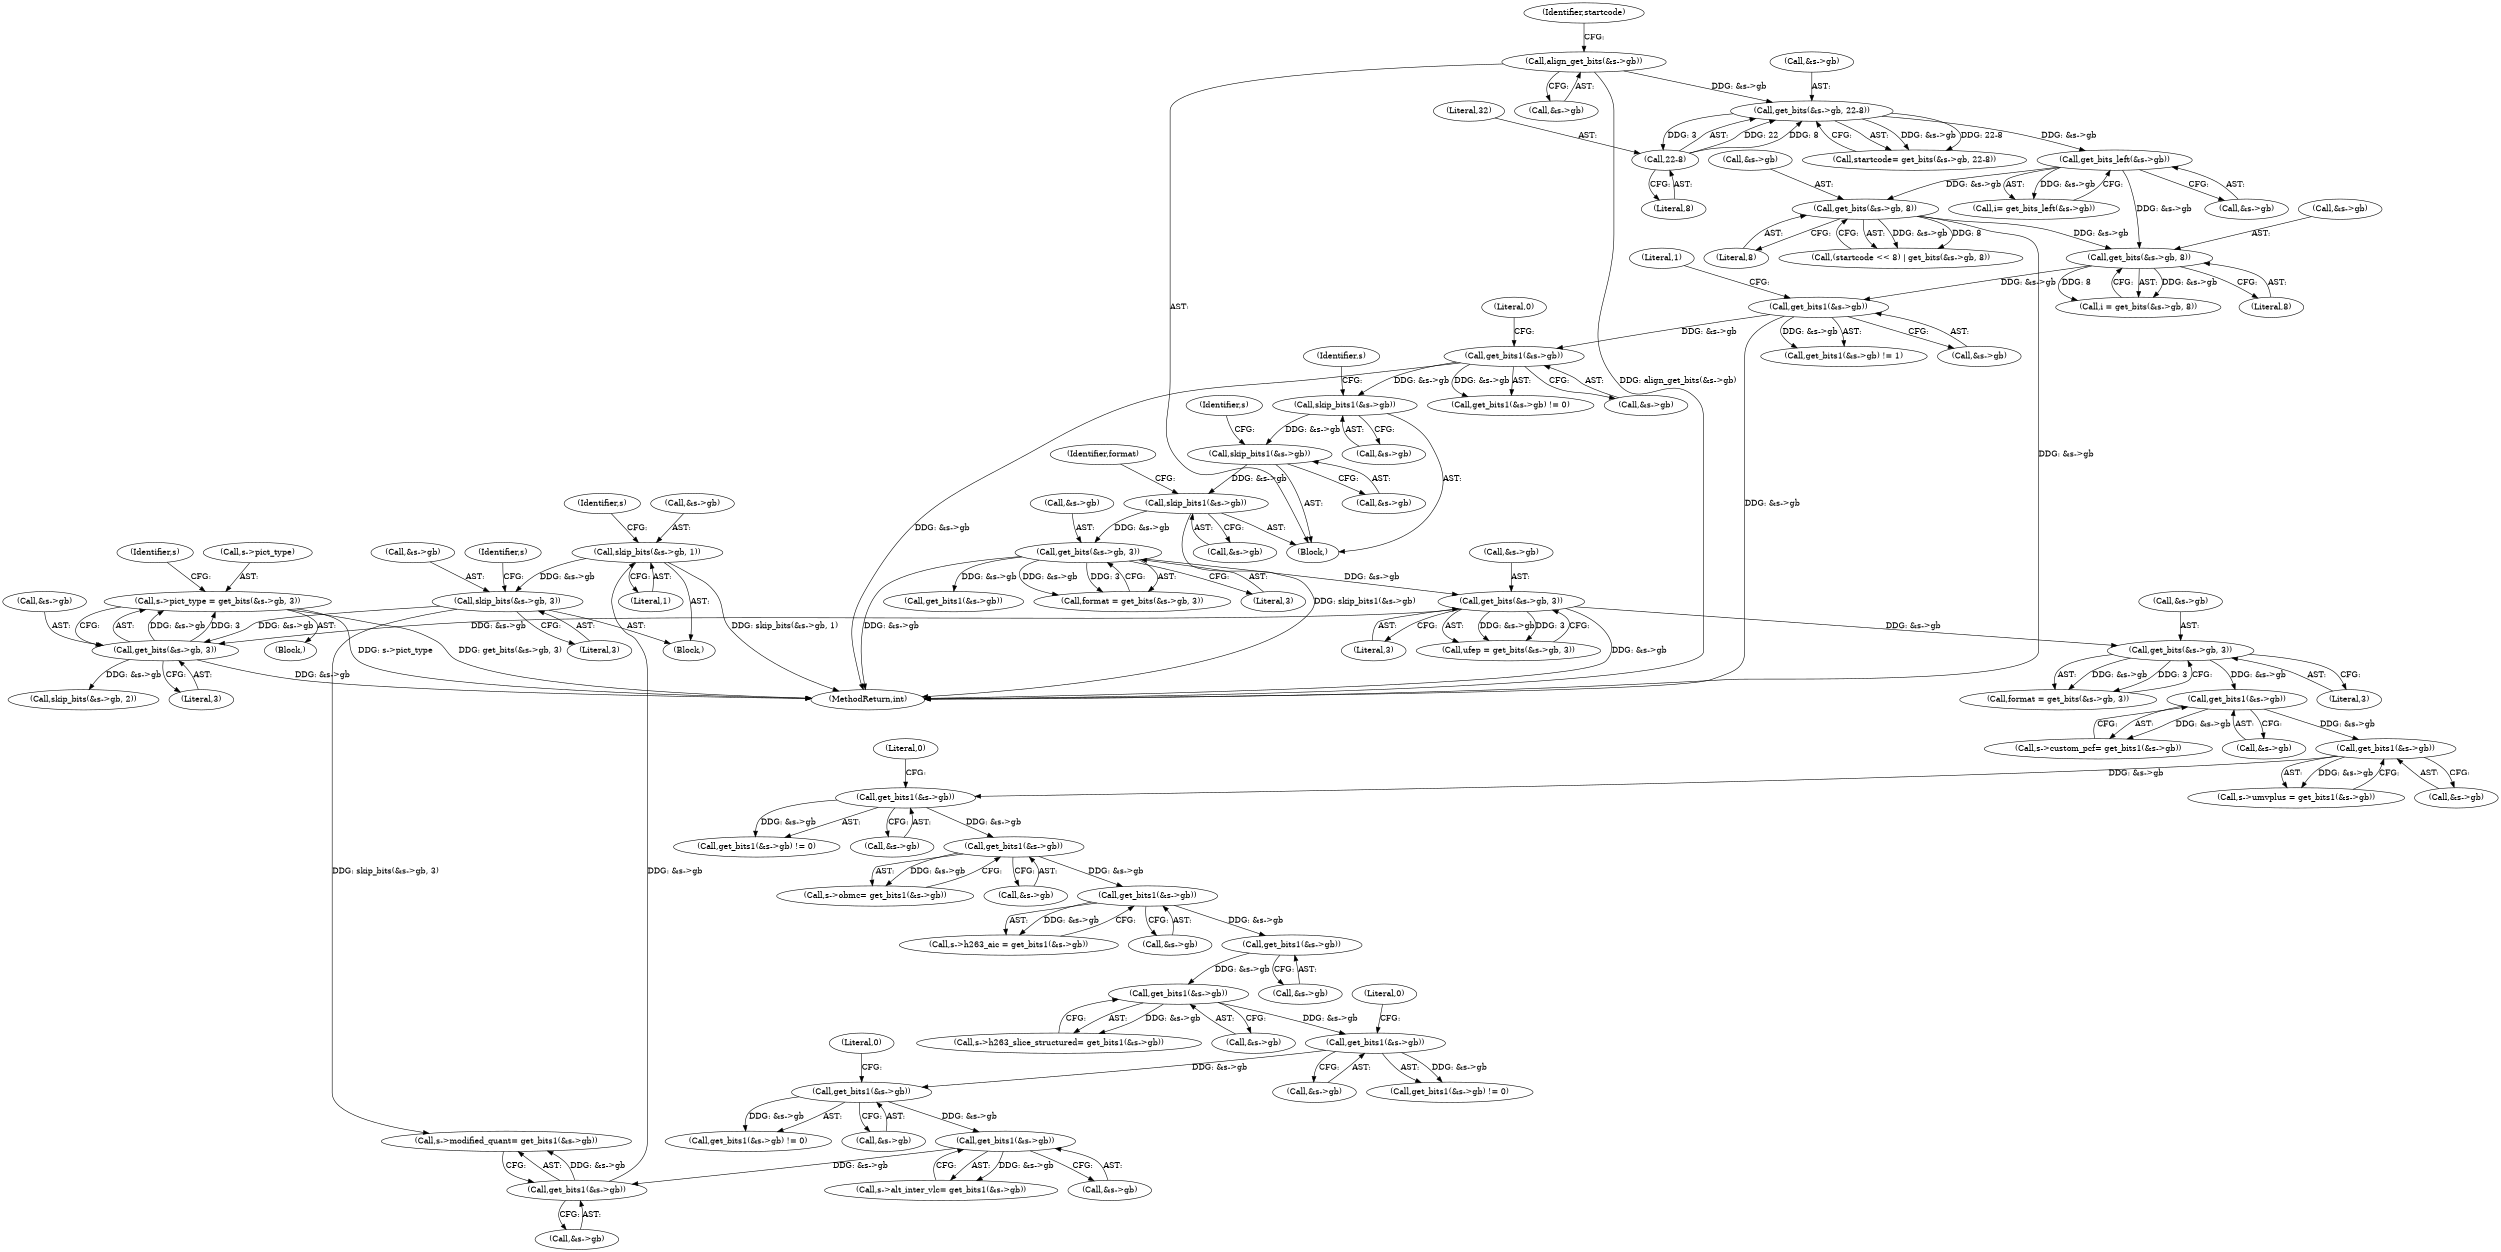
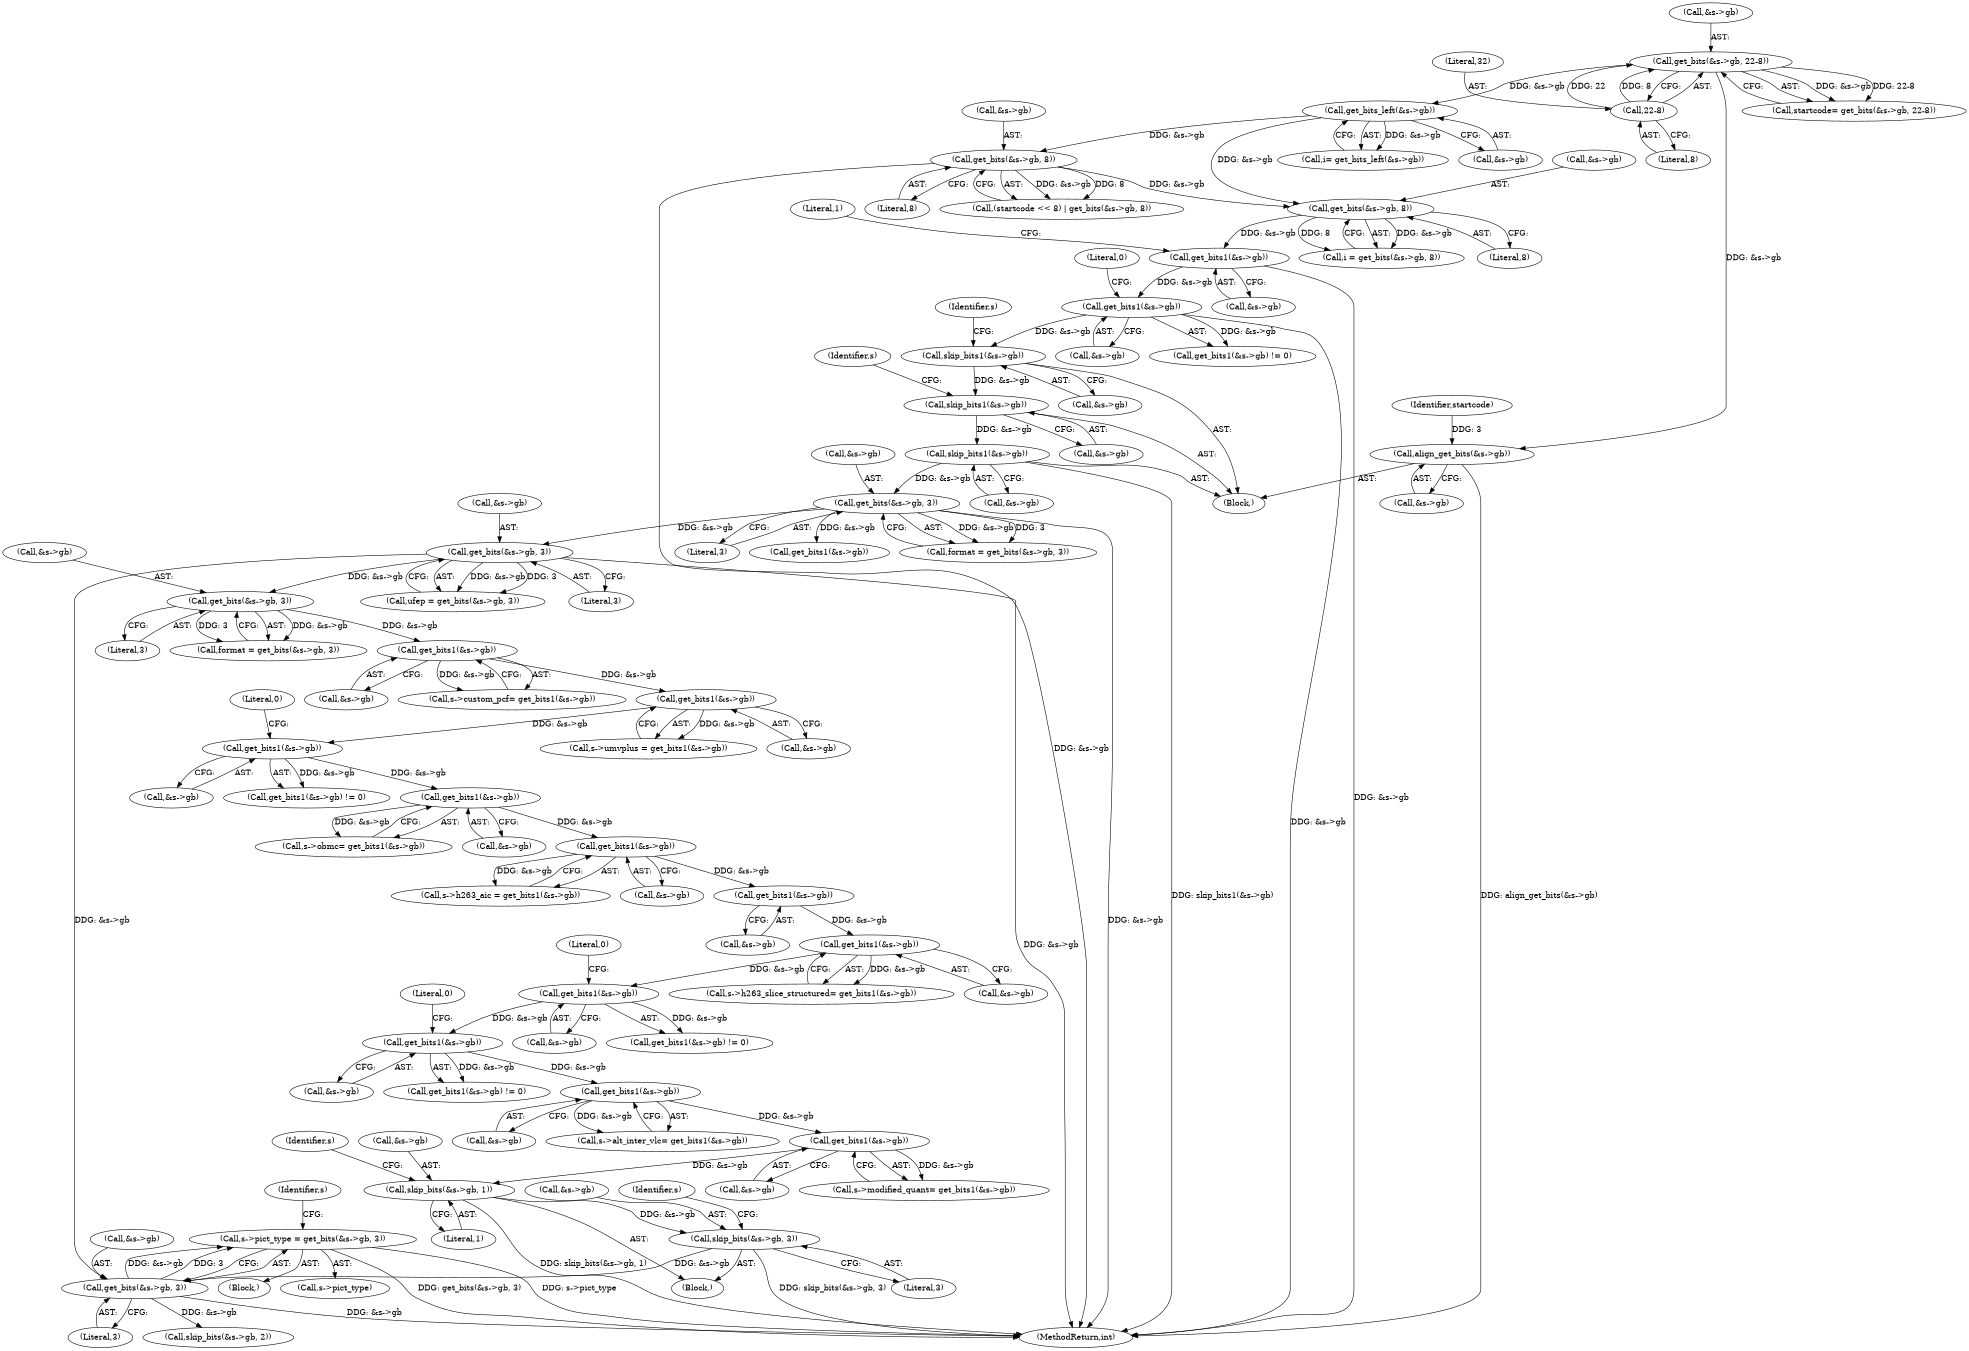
edge "(Identifier,startcode)" -> "(Call,align_get_bits(&s->gb))": label "CFG: " -> "DDG: 3"
edge "(Call,align_get_bits(&s->gb))" -> "(Call,get_bits(&s->gb, 22-8))": reversed
edge "(Call,get_bits(&s->gb, 22-8))" -> "(Call,22-8)": label "DDG: 3" -> "CFG: "
node "(Call,get_bits1(&s->gb) != 1)": removed
node "(Identifier,format)": removed
edge "(Call,s->pict_type)" -> "(Call,s->pict_type = get_bits(&s->gb, 3))": reversed
edge "(Call,skip_bits(&s->gb, 3))" -> "(Call,s->modified_quant= get_bits1(&s->gb))": now "(Call,skip_bits(&s->gb, 3))" -> "(MethodReturn,int)"
